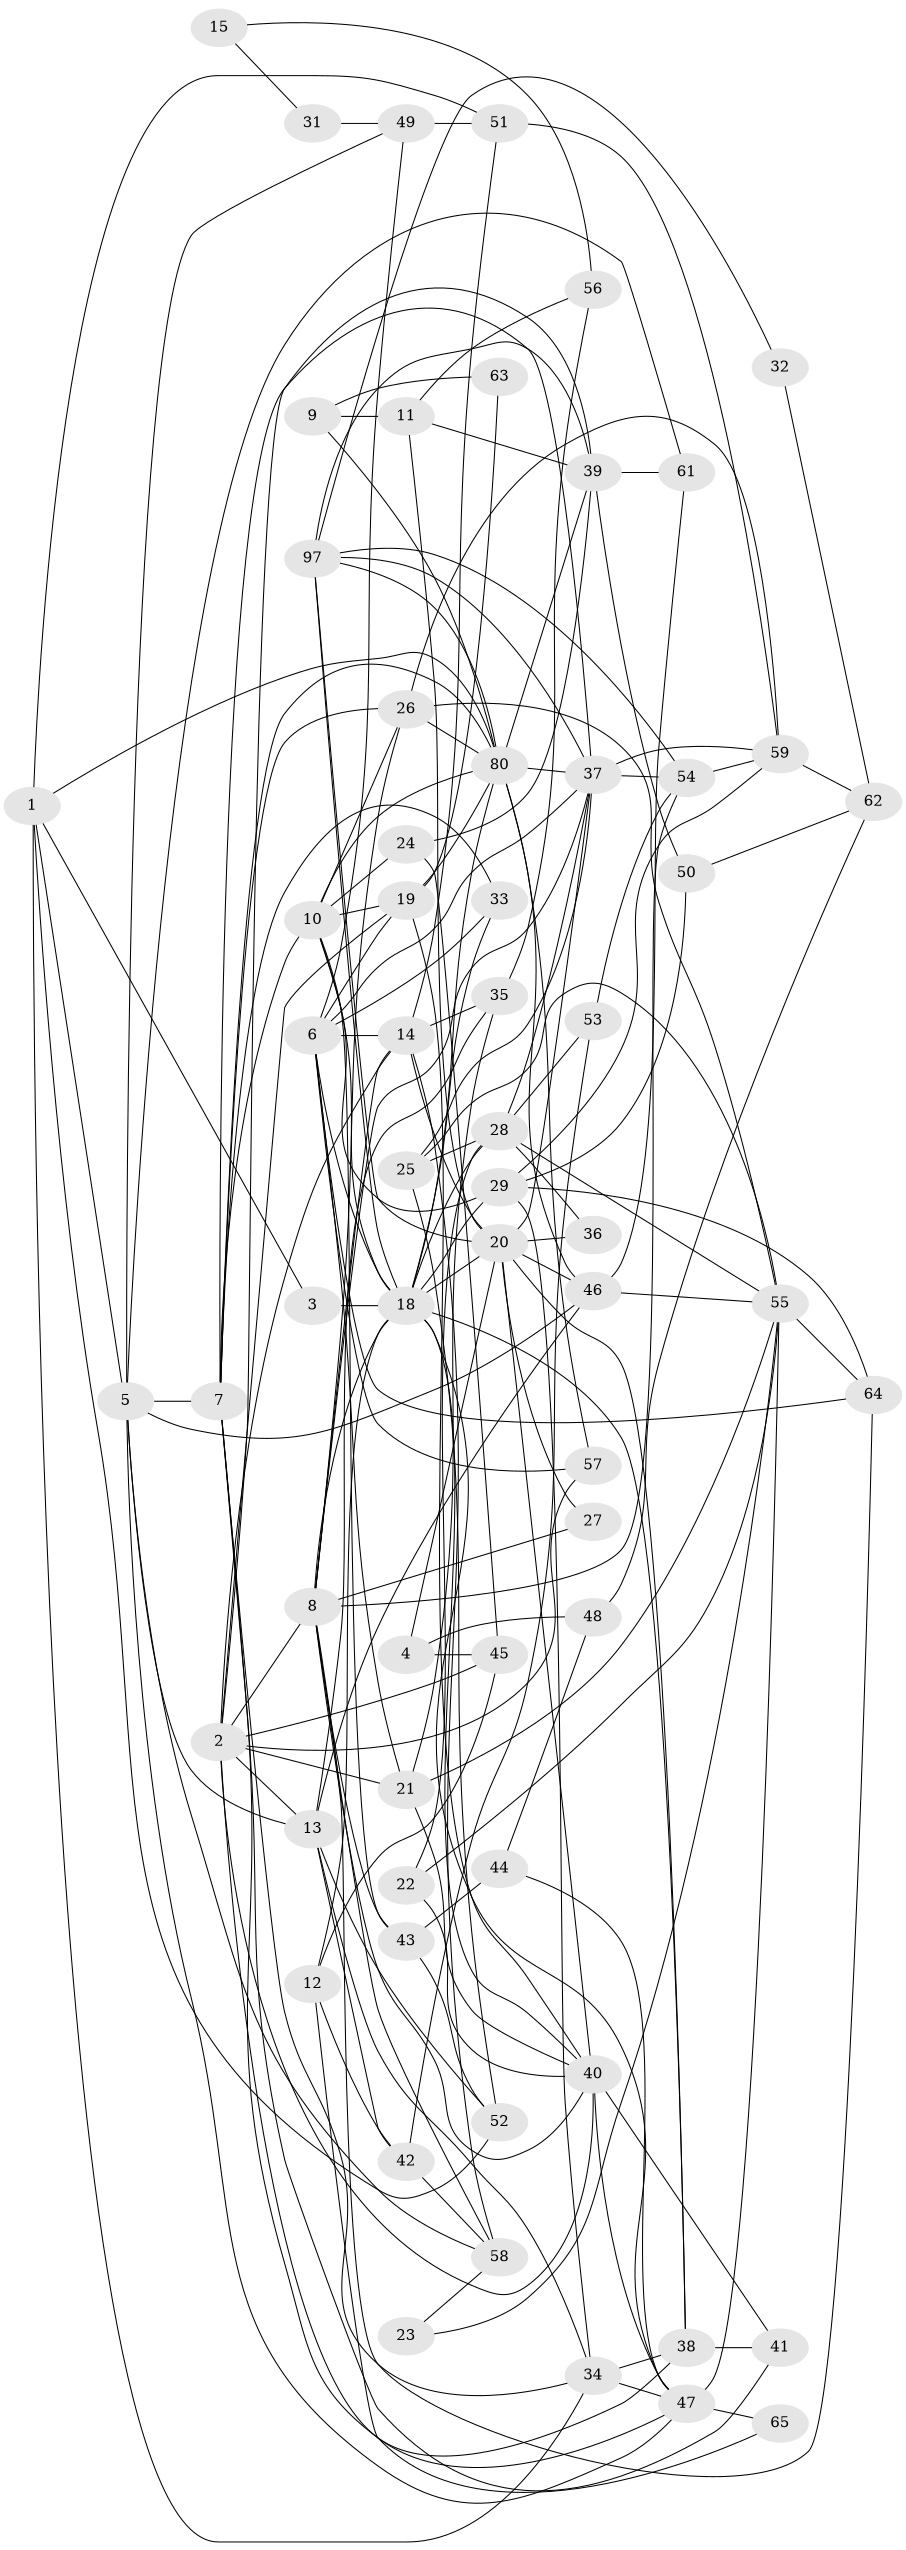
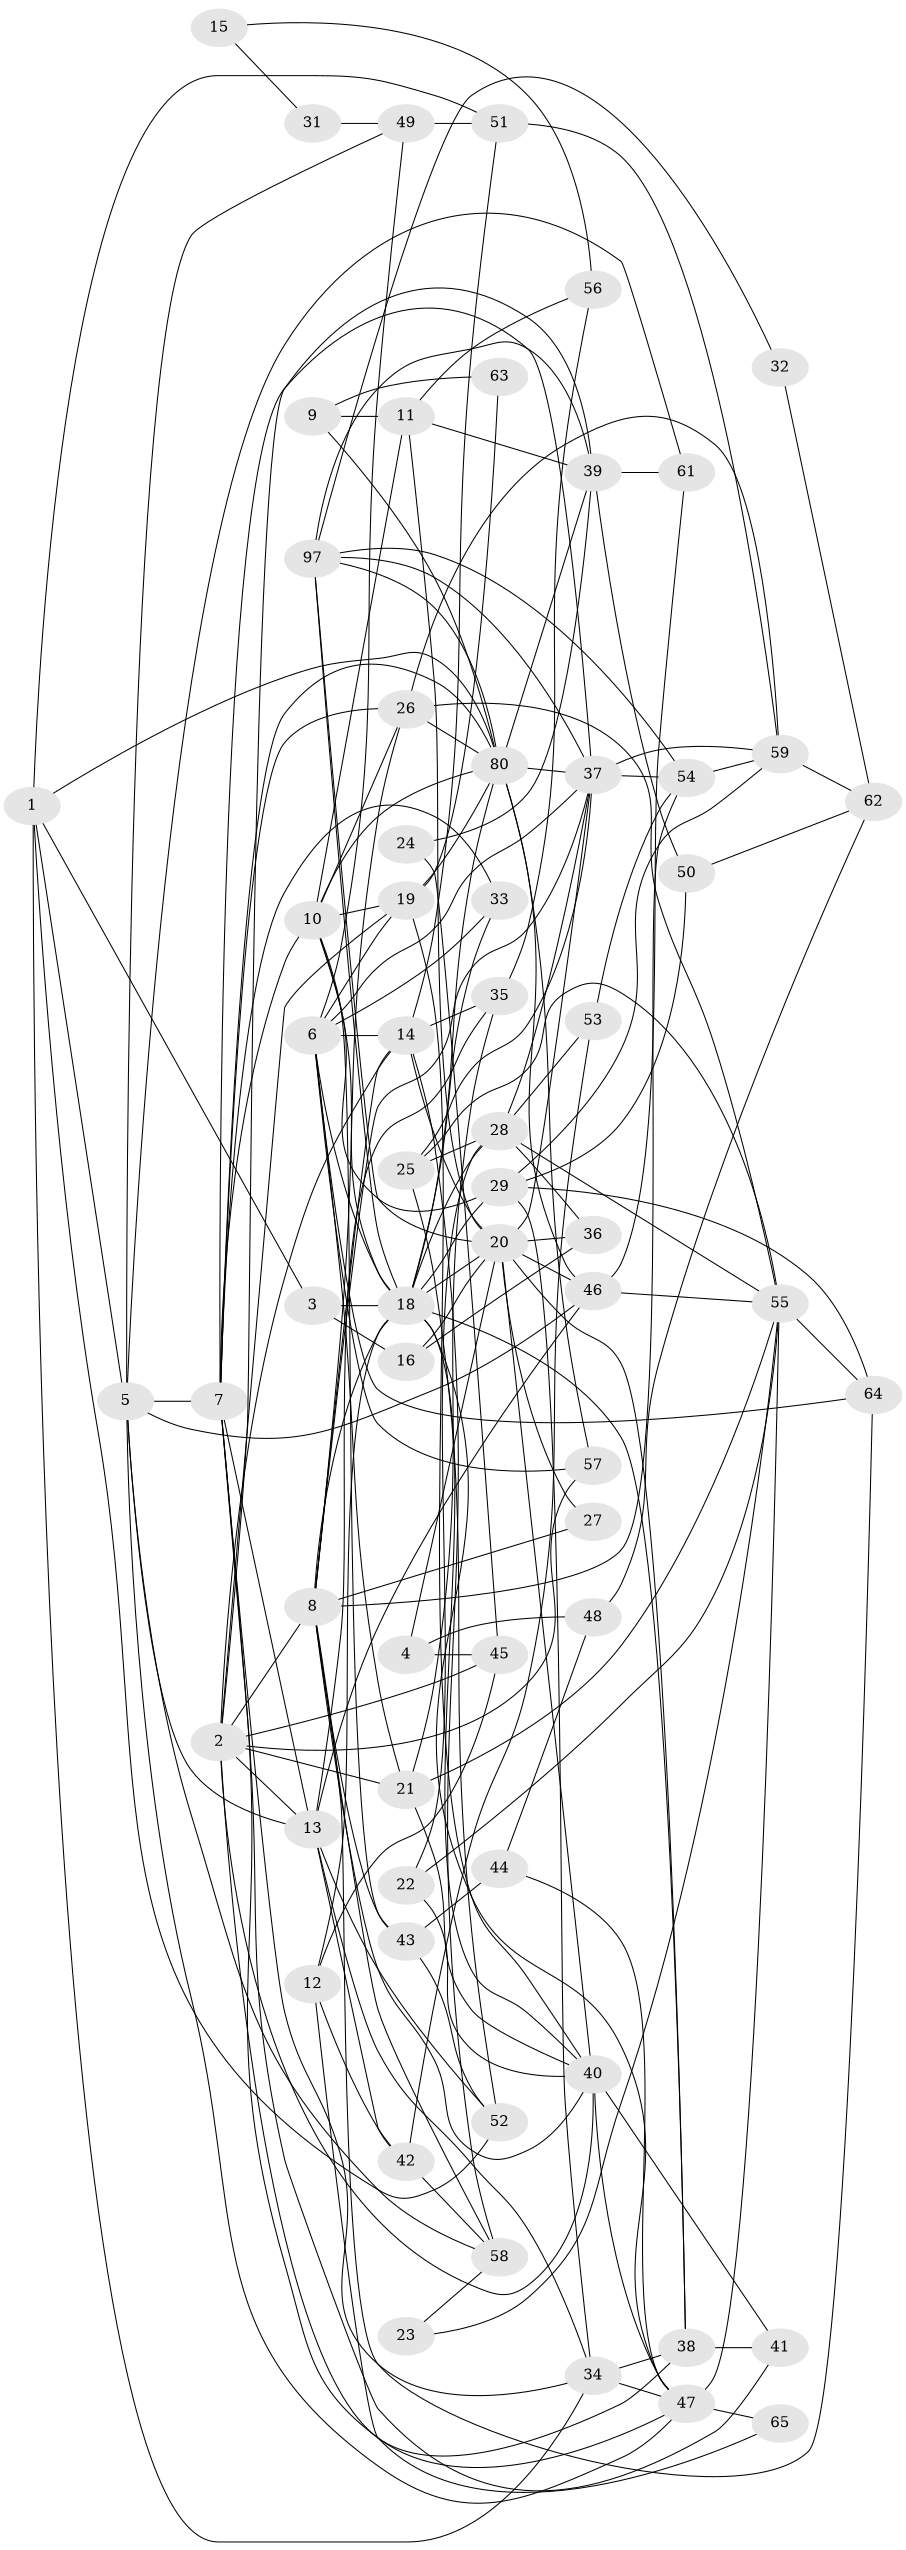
edge "24" -- "10": now "11" -- "10"
node "16": added
edge "7" -- "13": added
